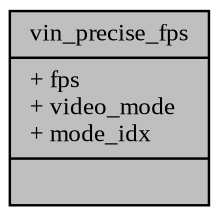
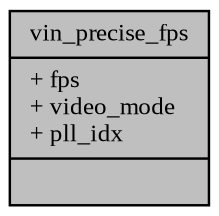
node "vin_precise_fps": text "+ mode_idx" -> "+ pll_idx"
